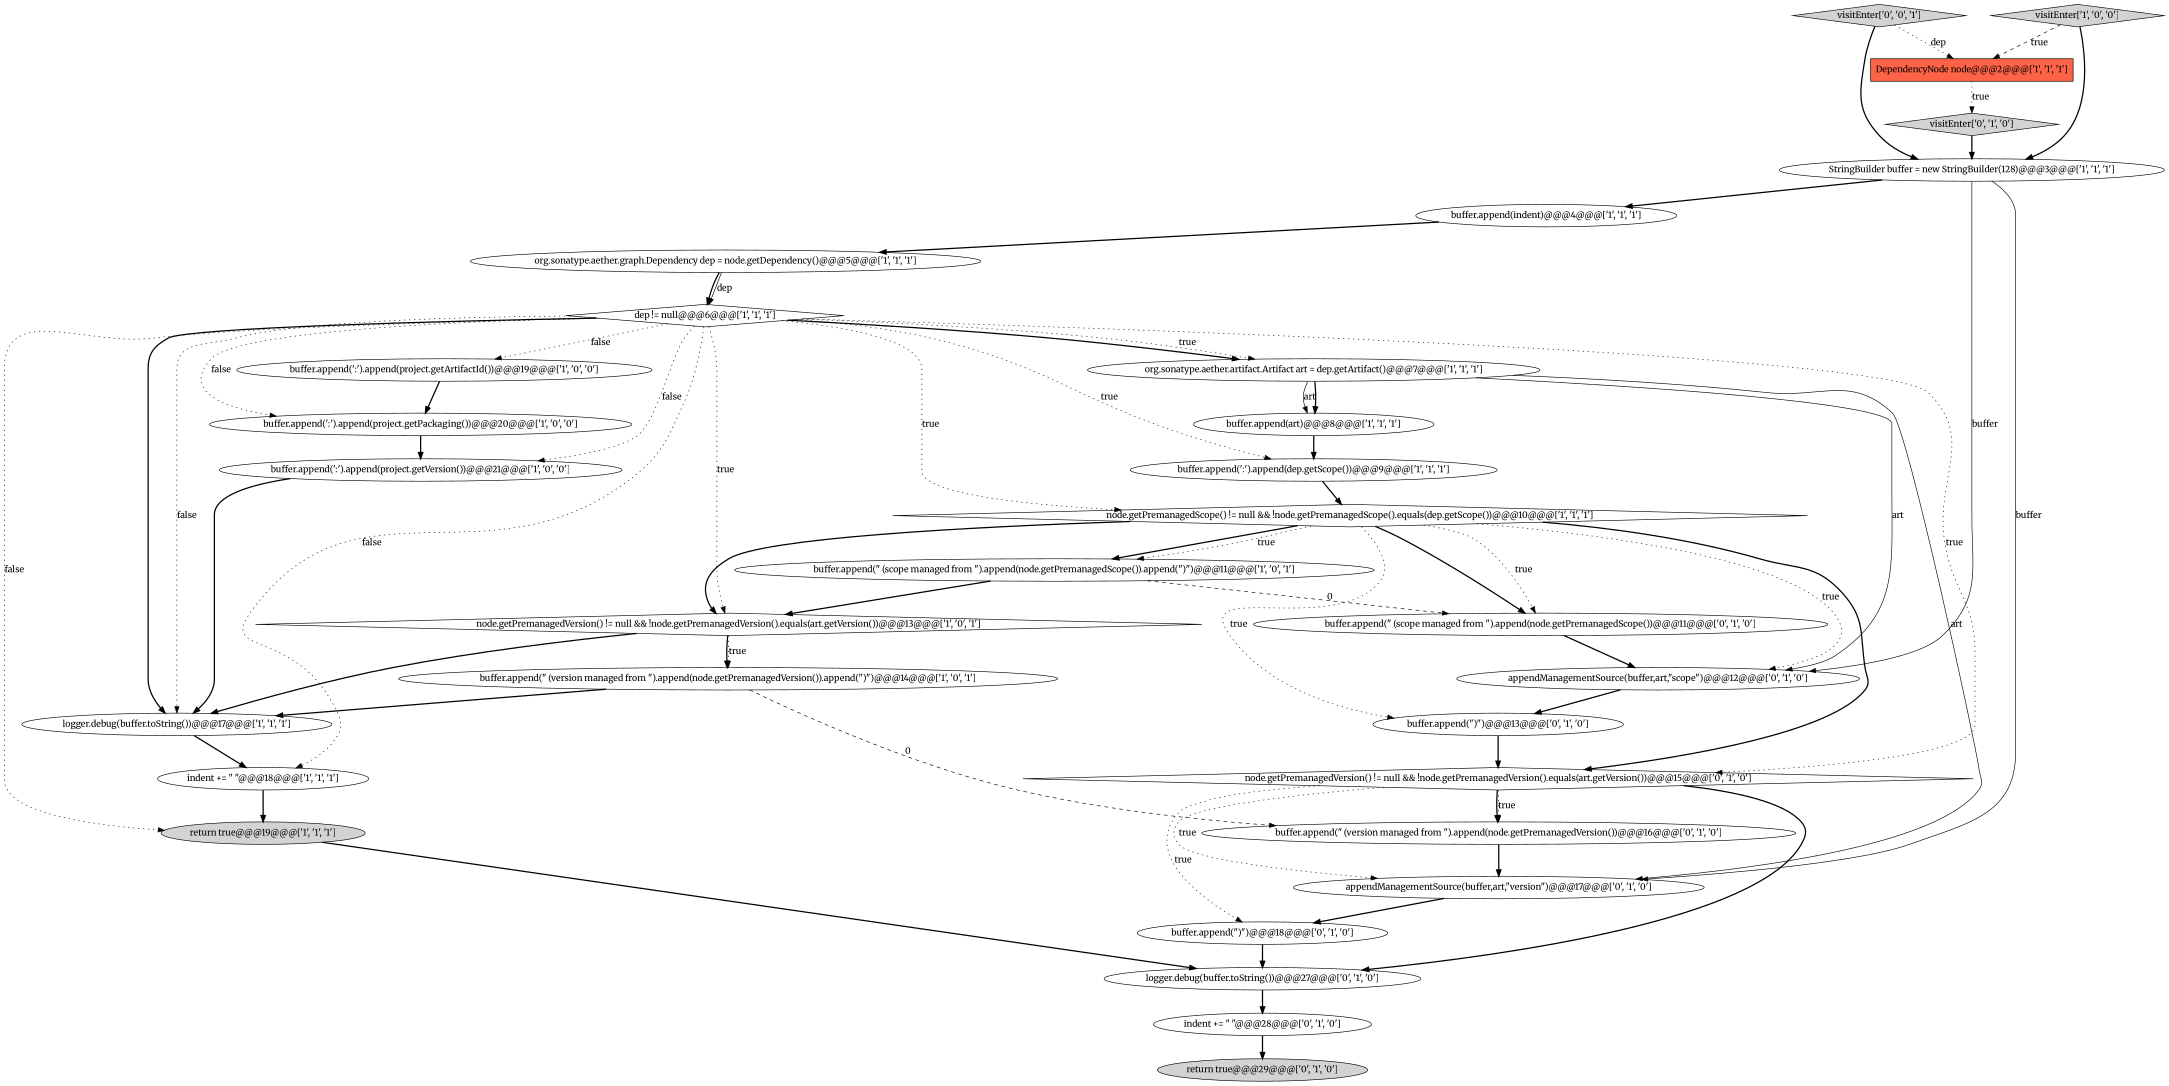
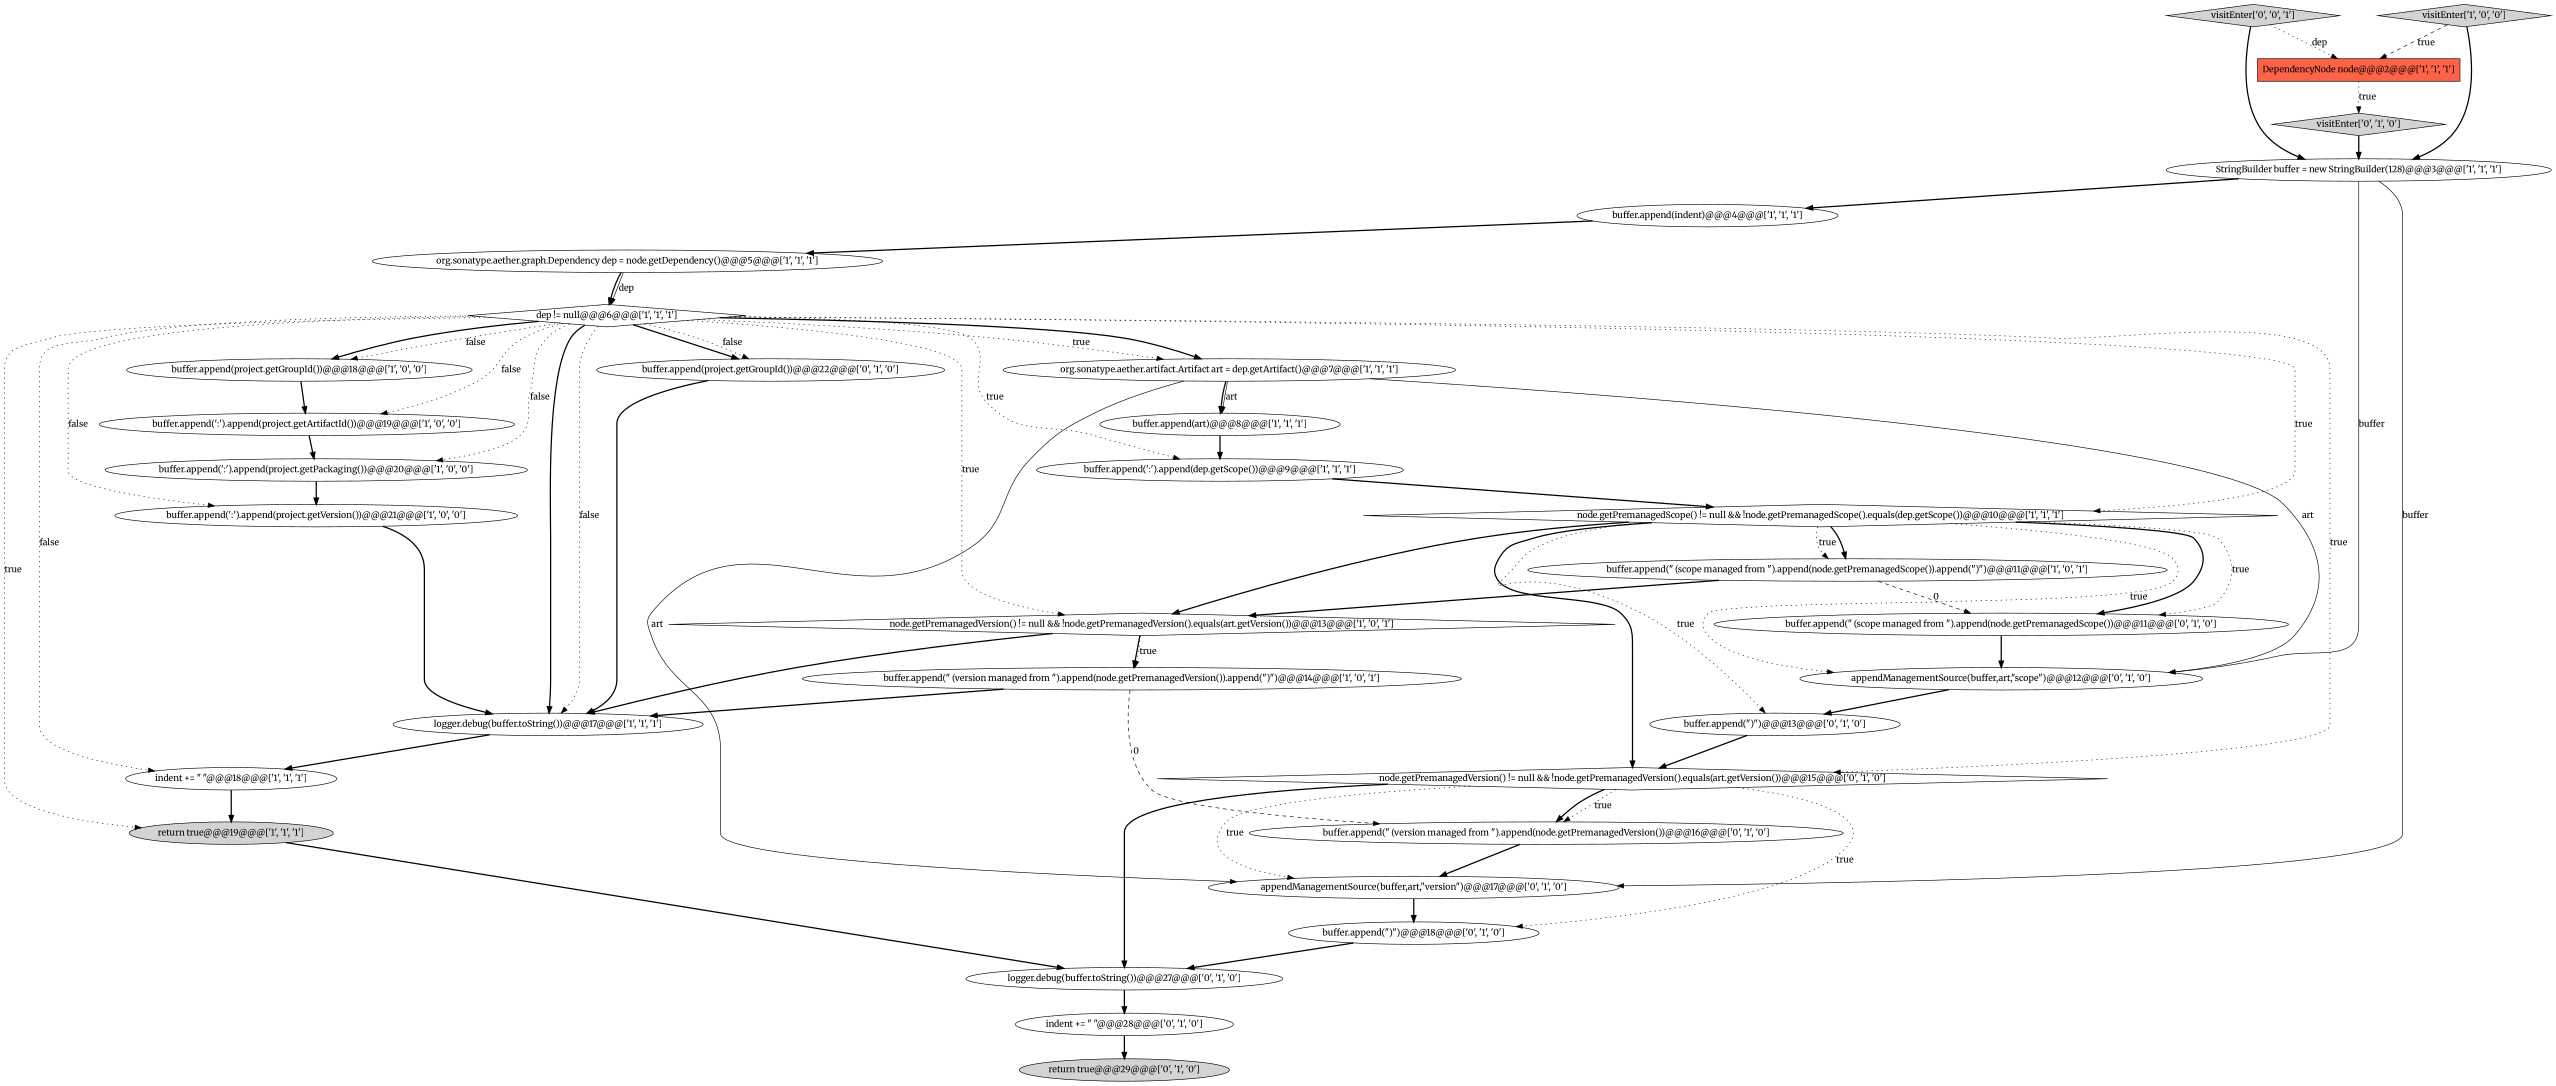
node "buffer.append(project.getGroupId())@@@18@@@['1', '0', '0']": added
node "buffer.append(project.getGroupId())@@@22@@@['0', '1', '0']": added
edge "dep != null@@@6@@@['1', '1', '1']" -> "return true@@@19@@@['1', '1', '1']": label "false" -> "true"
